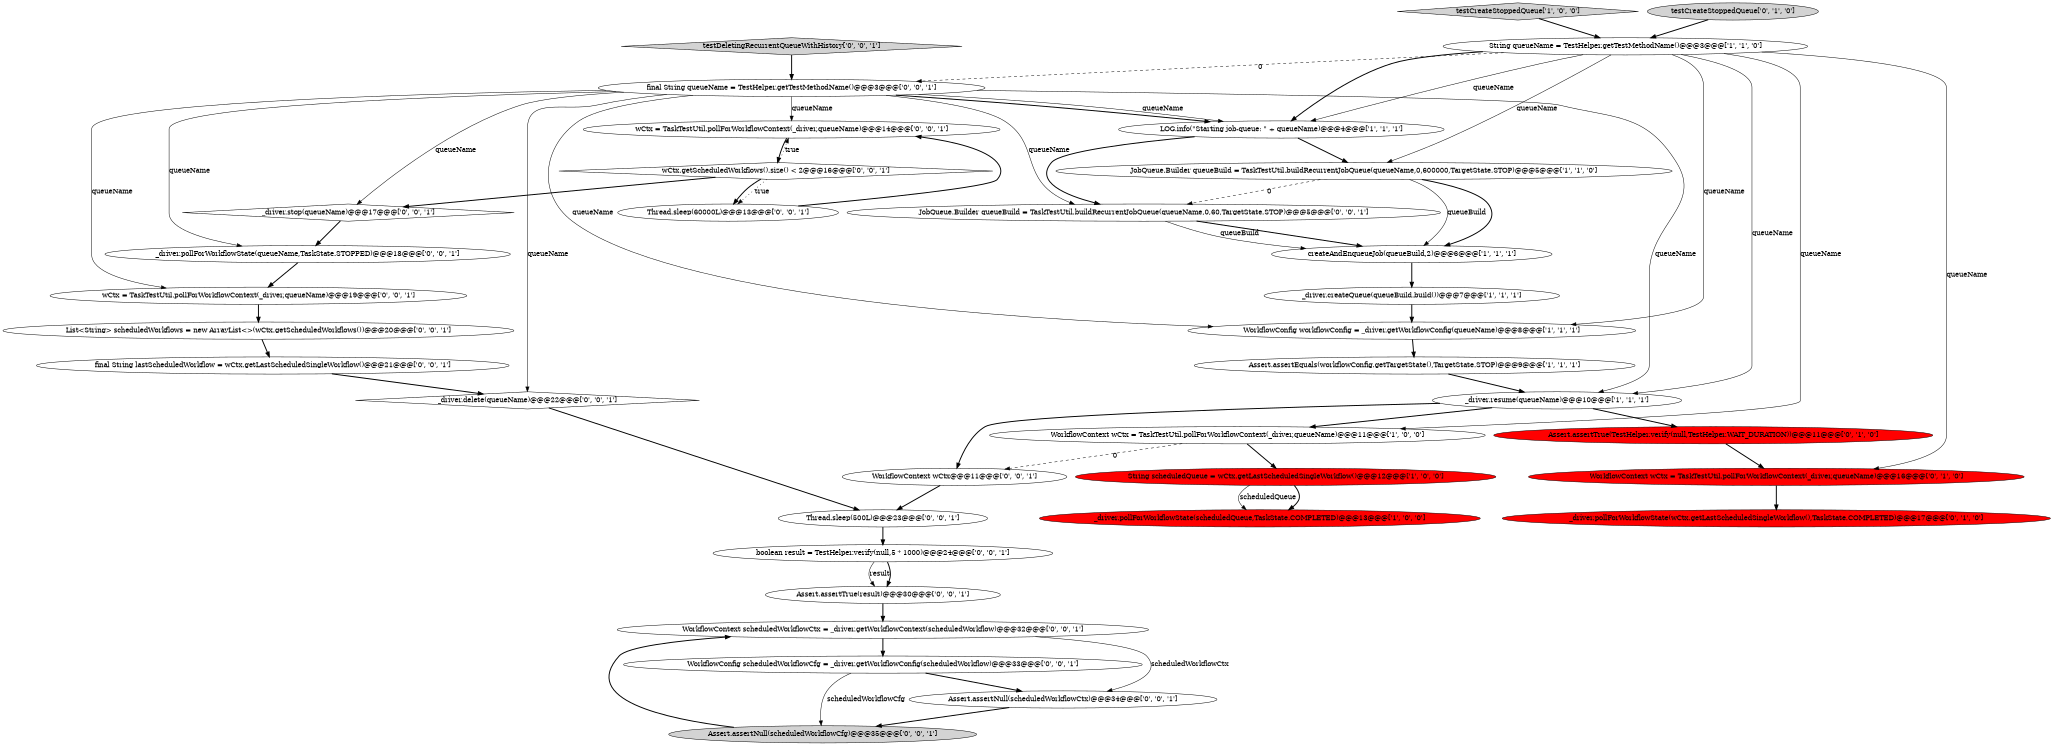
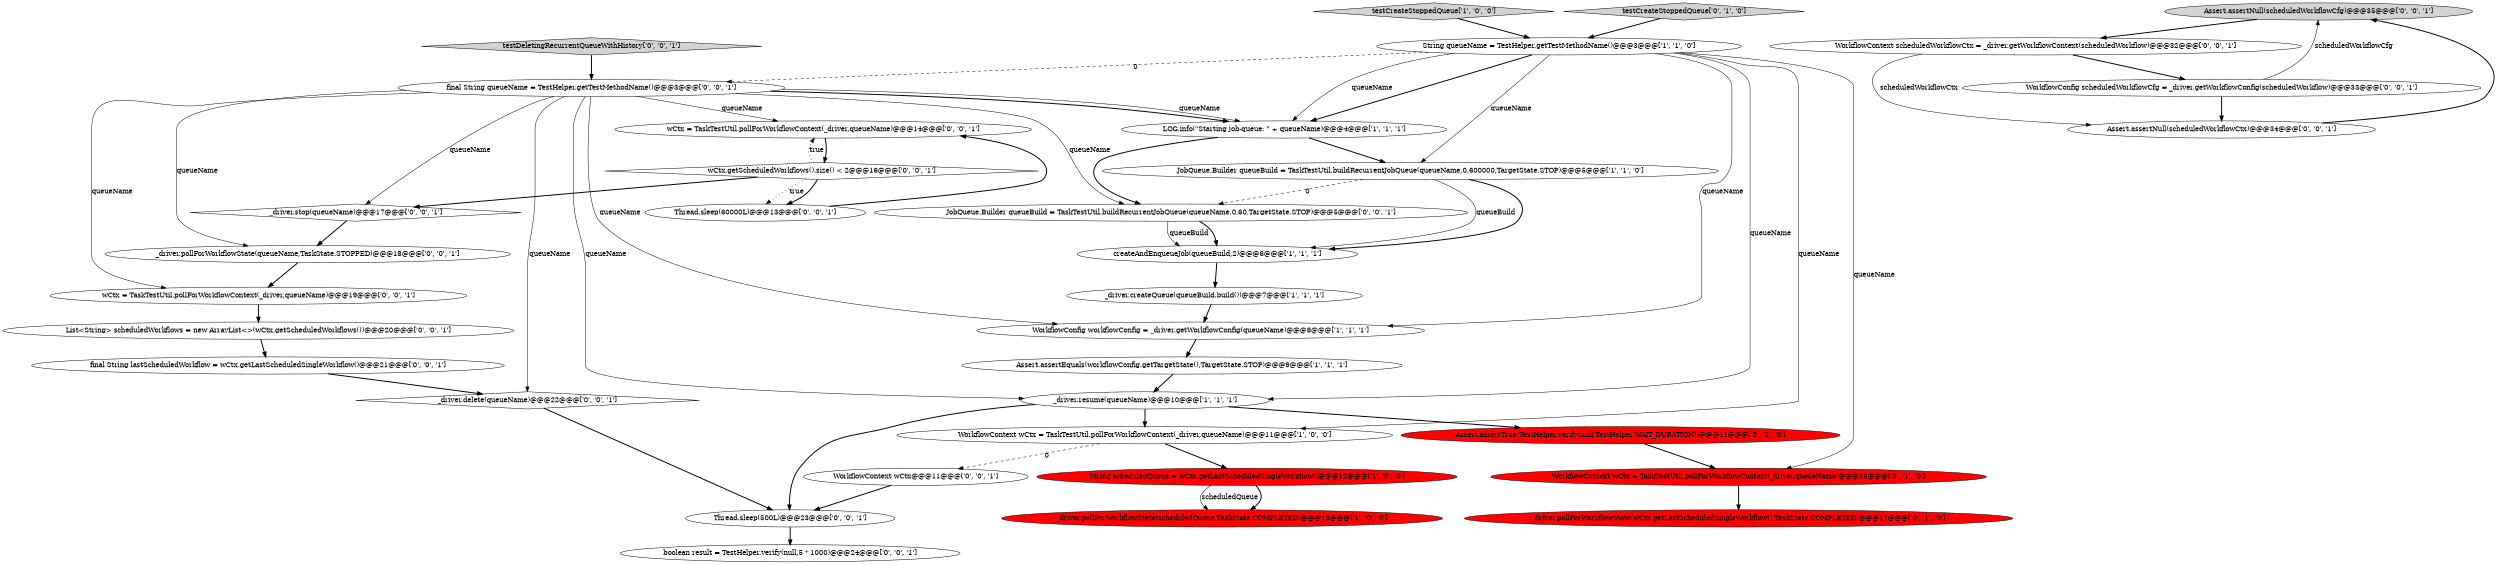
node "testCreateStoppedQueue['0', '1', '0']": shape ellipse -> diamond
edge "_driver.resume(queueName)@@@10@@@['1', '1', '1']" -> "WorkflowContext wCtx@@@11@@@['0', '0', '1']": now "_driver.resume(queueName)@@@10@@@['1', '1', '1']" -> "Thread.sleep(500L)@@@23@@@['0', '0', '1']"
node "Assert.assertTrue(result)@@@30@@@['0', '0', '1']": removed
